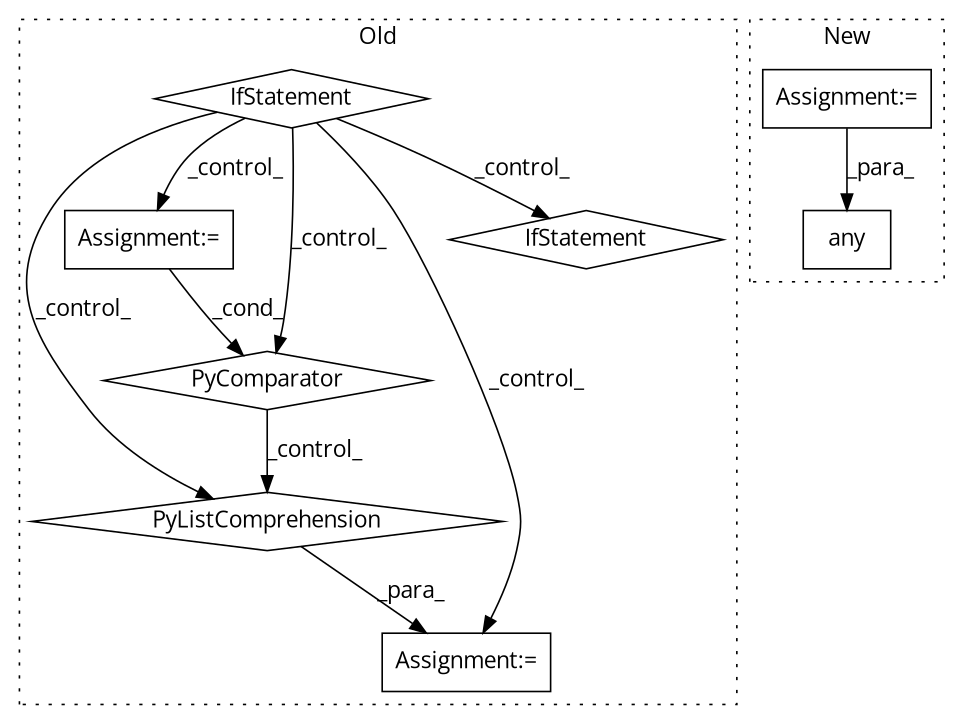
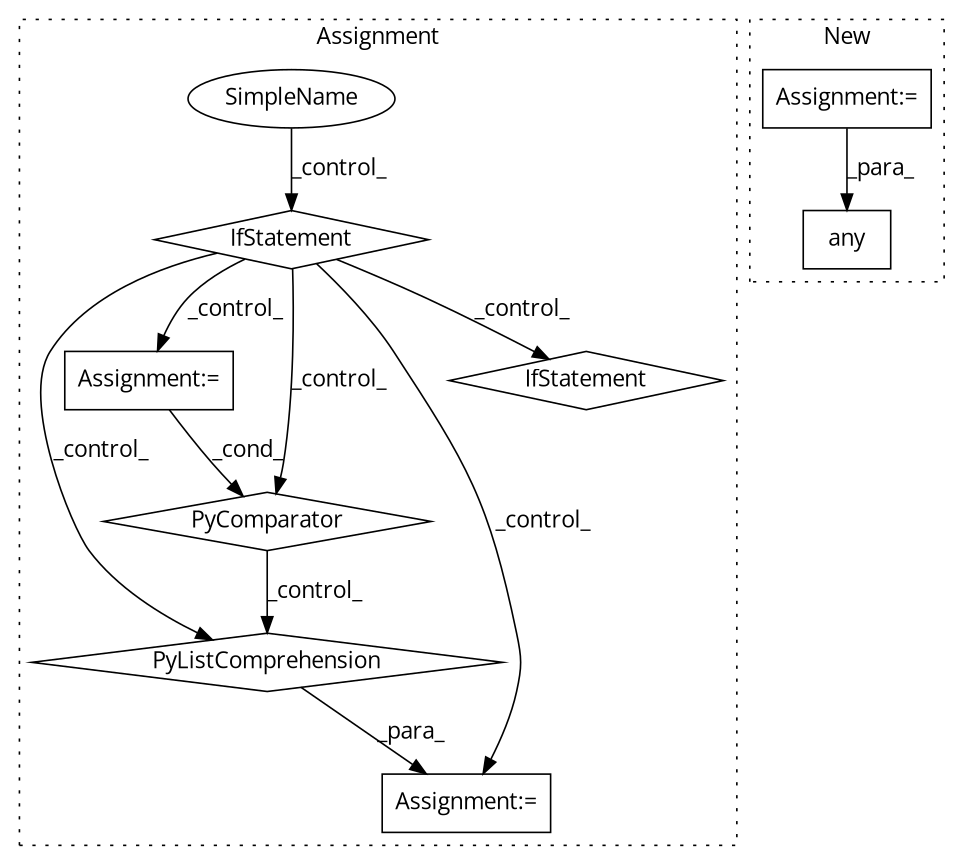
cluster "Old": label "Old" -> "Assignment"
node "SimpleName": added
